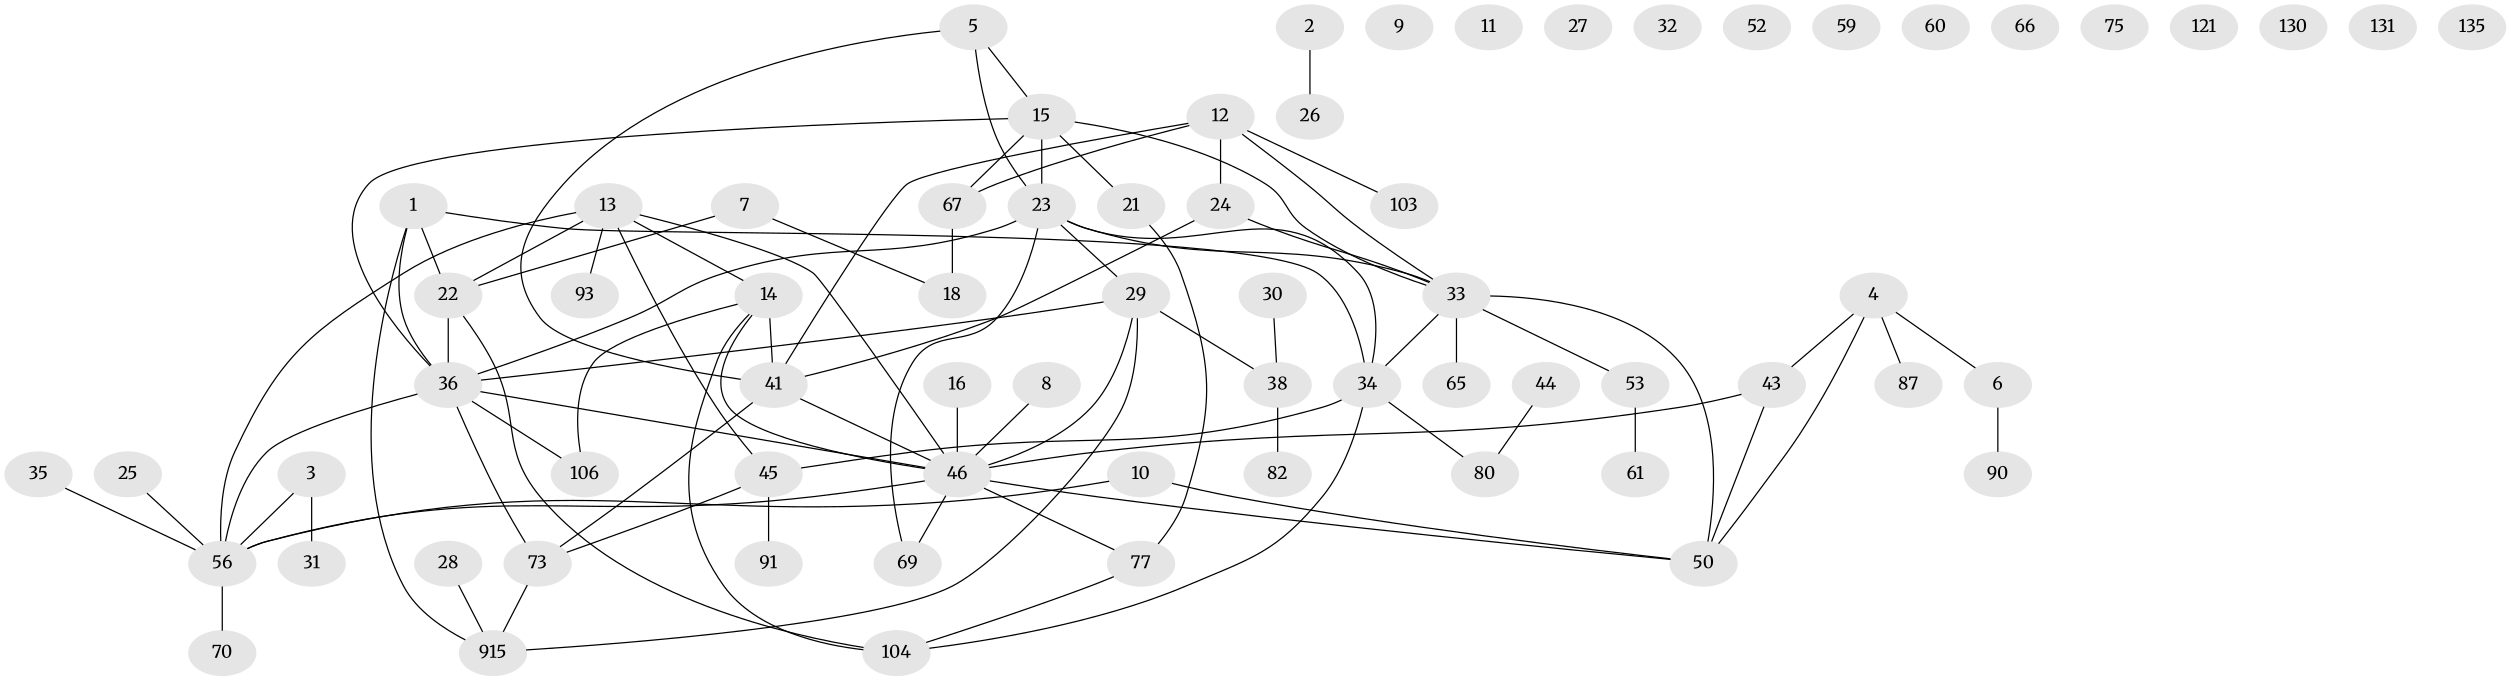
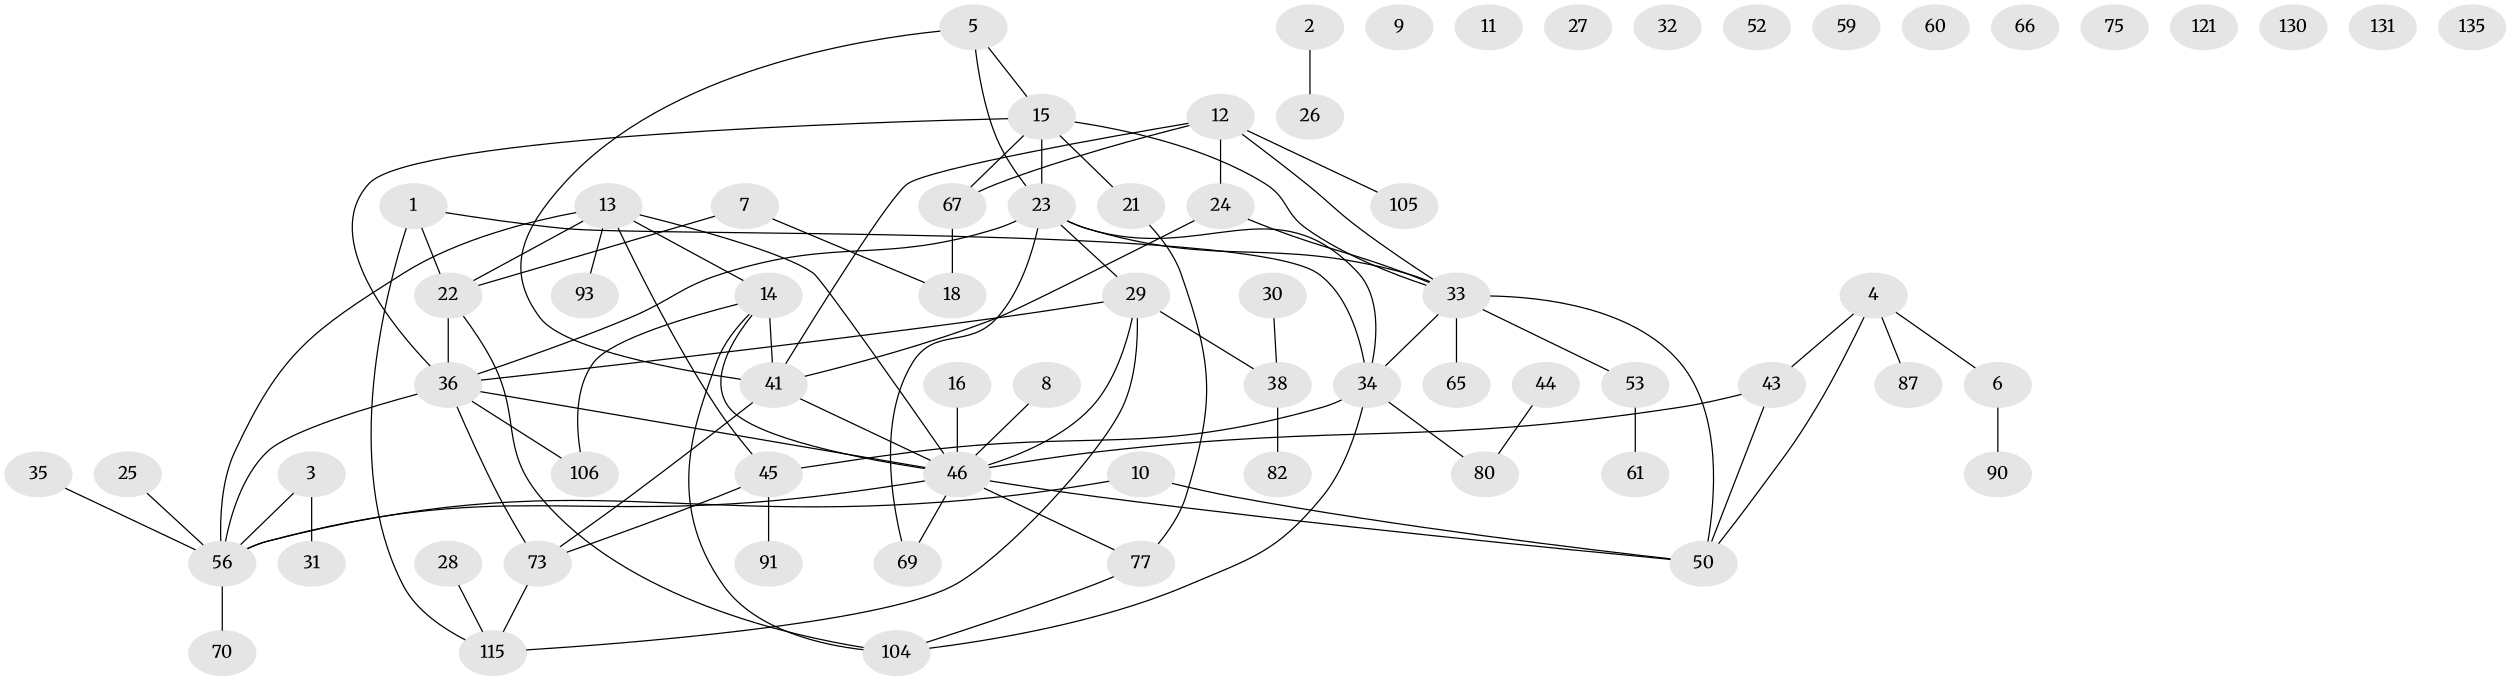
node "103": label "103" -> "105"
edge "1" -- "36": removed
node "915": label "915" -> "115"
